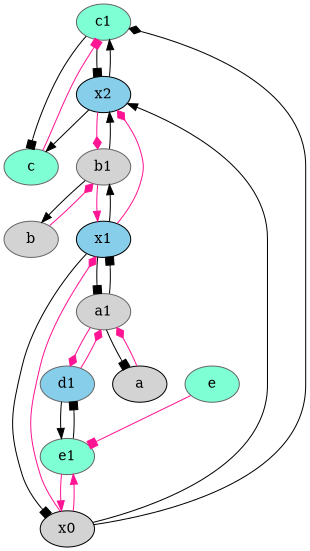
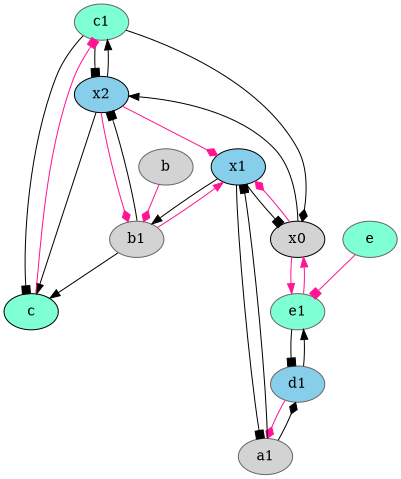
edge "b1" -> "x2": arrowhead normal -> box
node "c": color gray40 -> black
edge "x1" -> "x2": reversed
edge "b1" -> "b": now "b1" -> "c"
edge "x0" -> "c1": reversed
edge "a1" -> "d1": color deeppink -> black
node "a": removed
